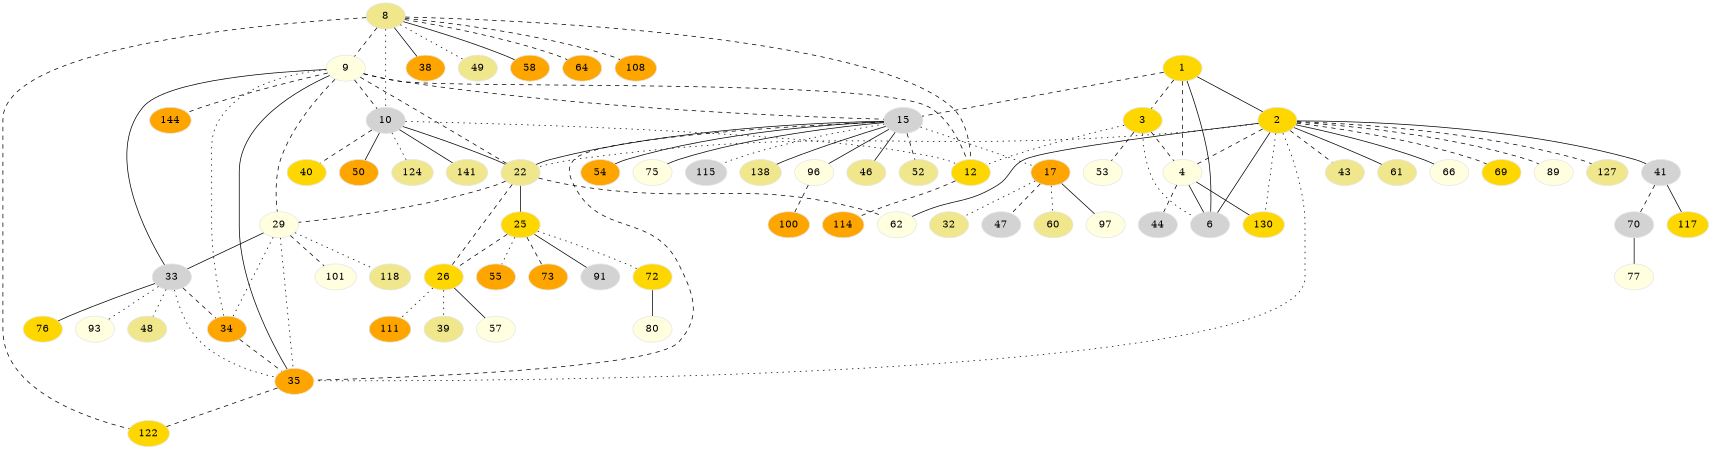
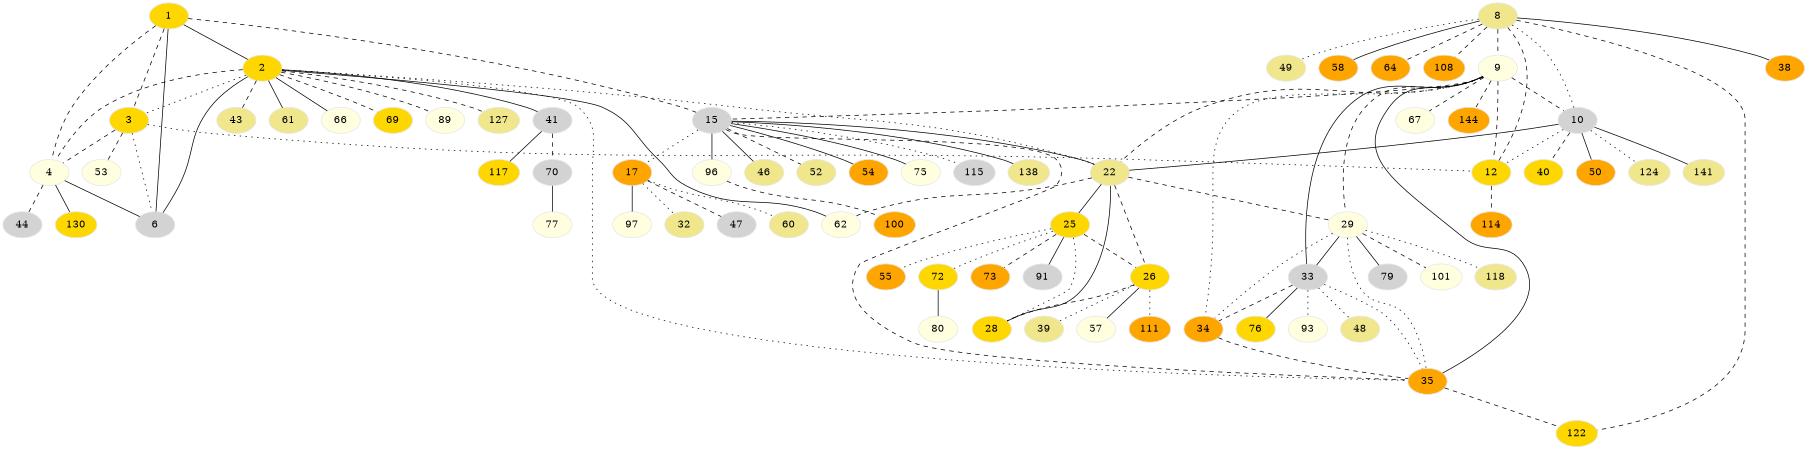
node "67": added
edge "2" -- "130": now "2" -- "3"
node "79": added
node "28": added
